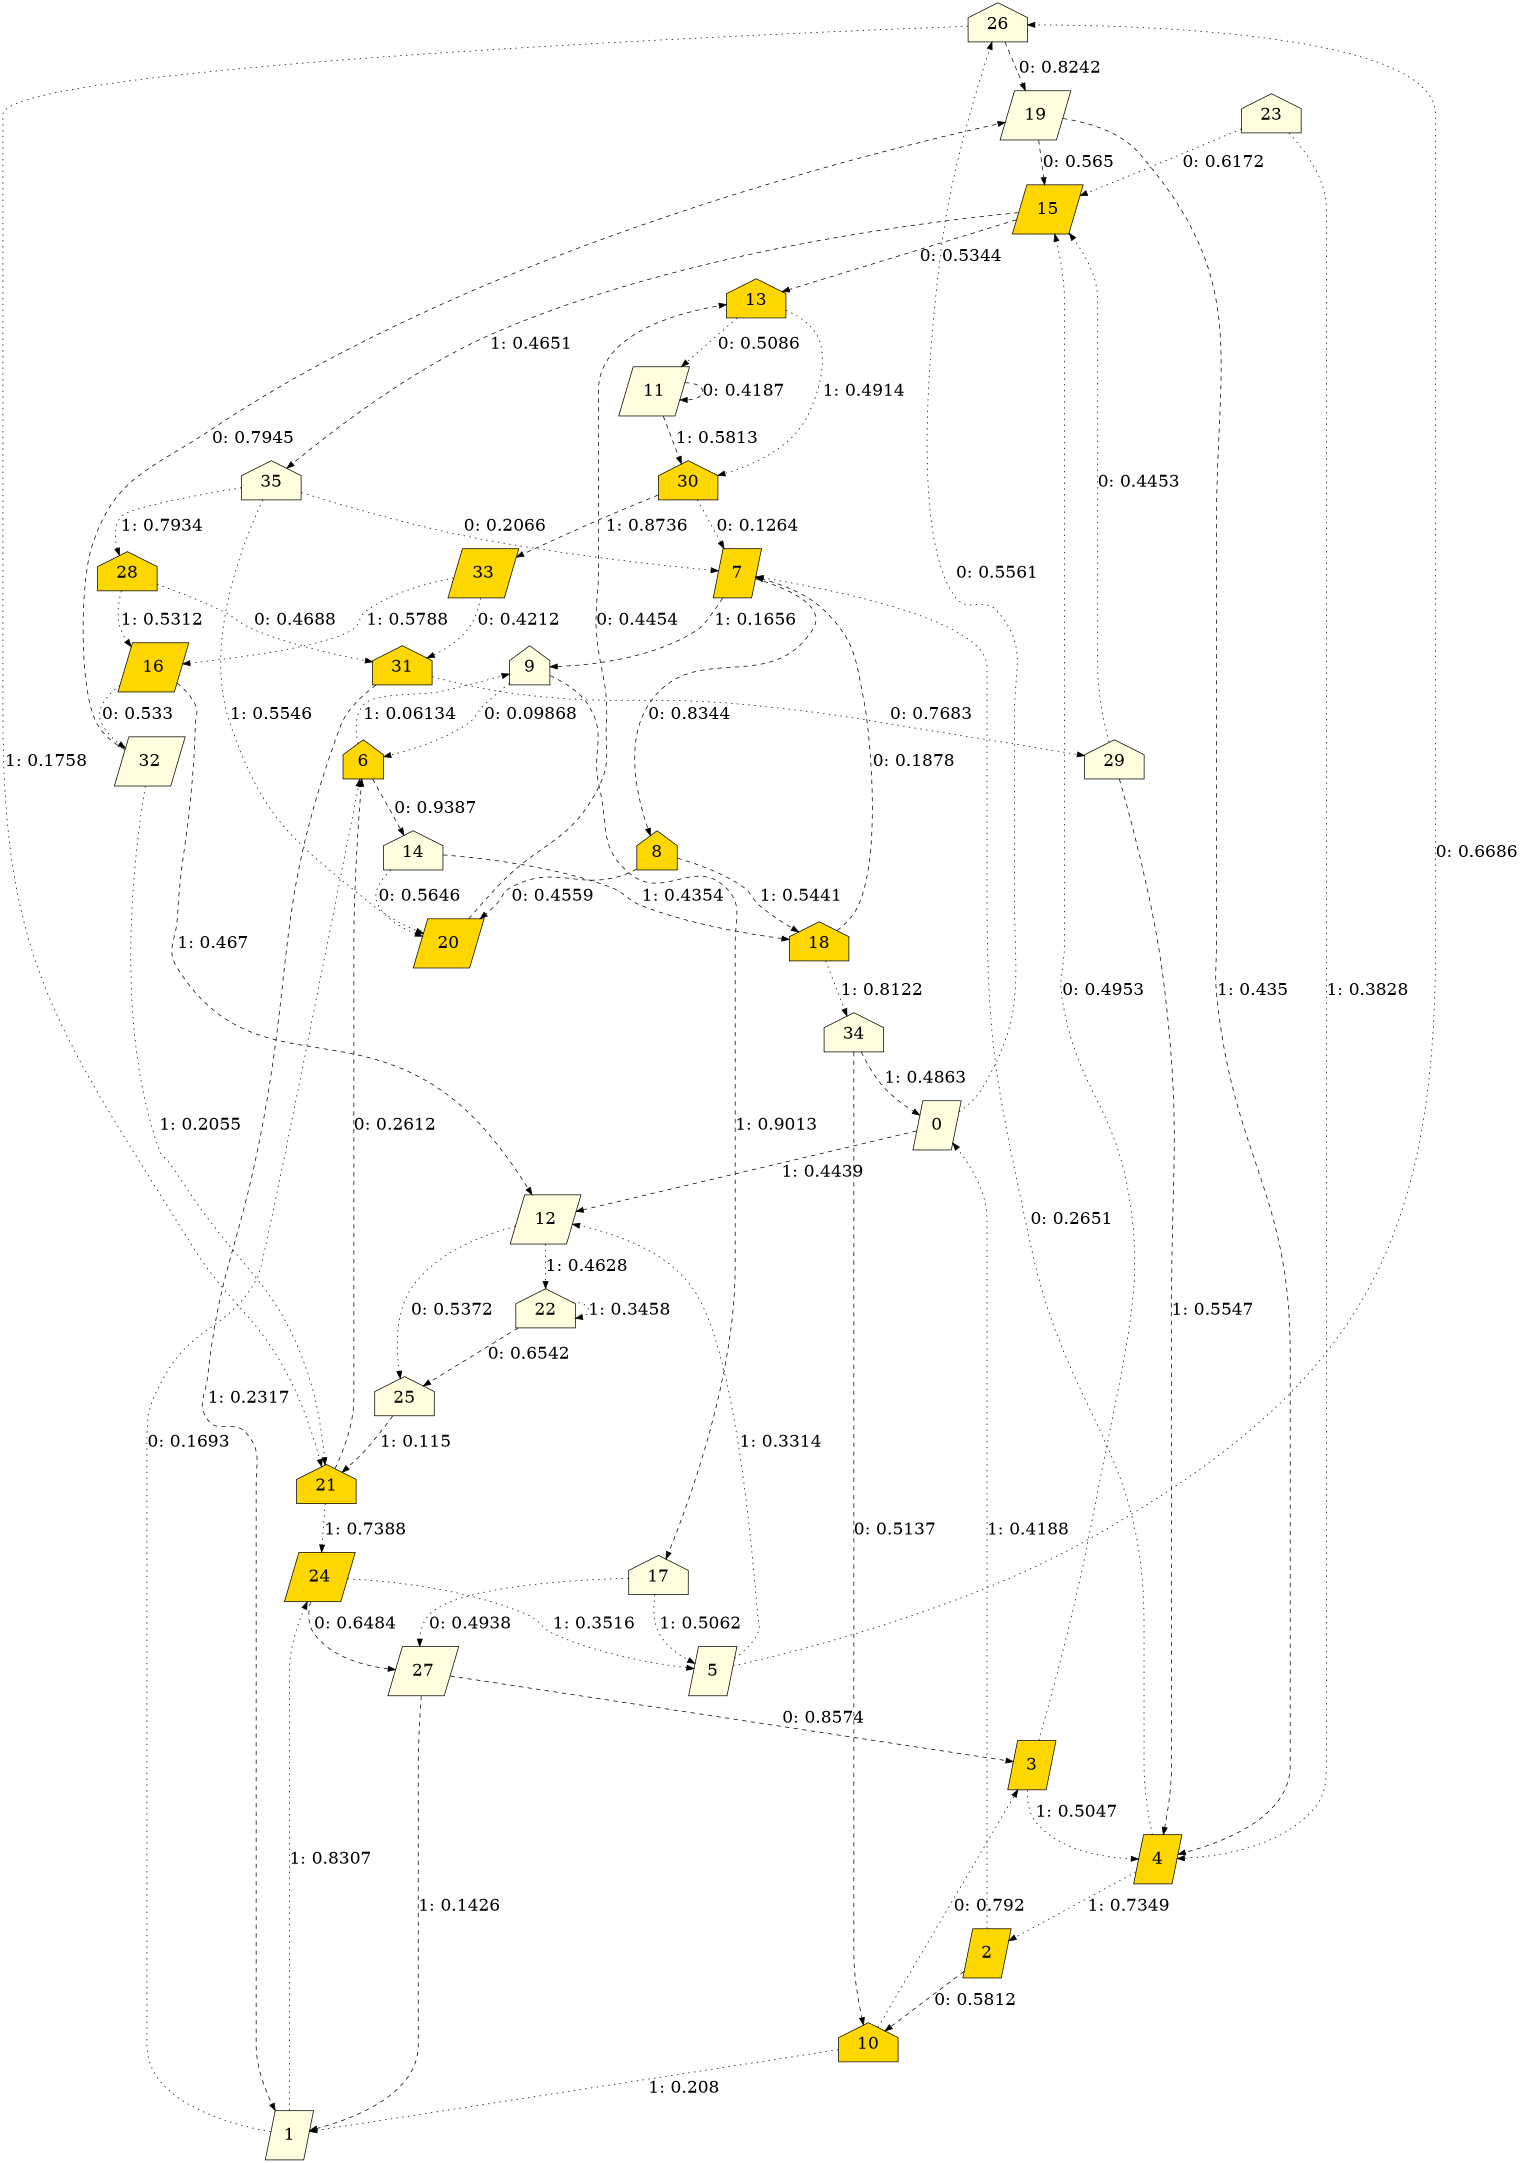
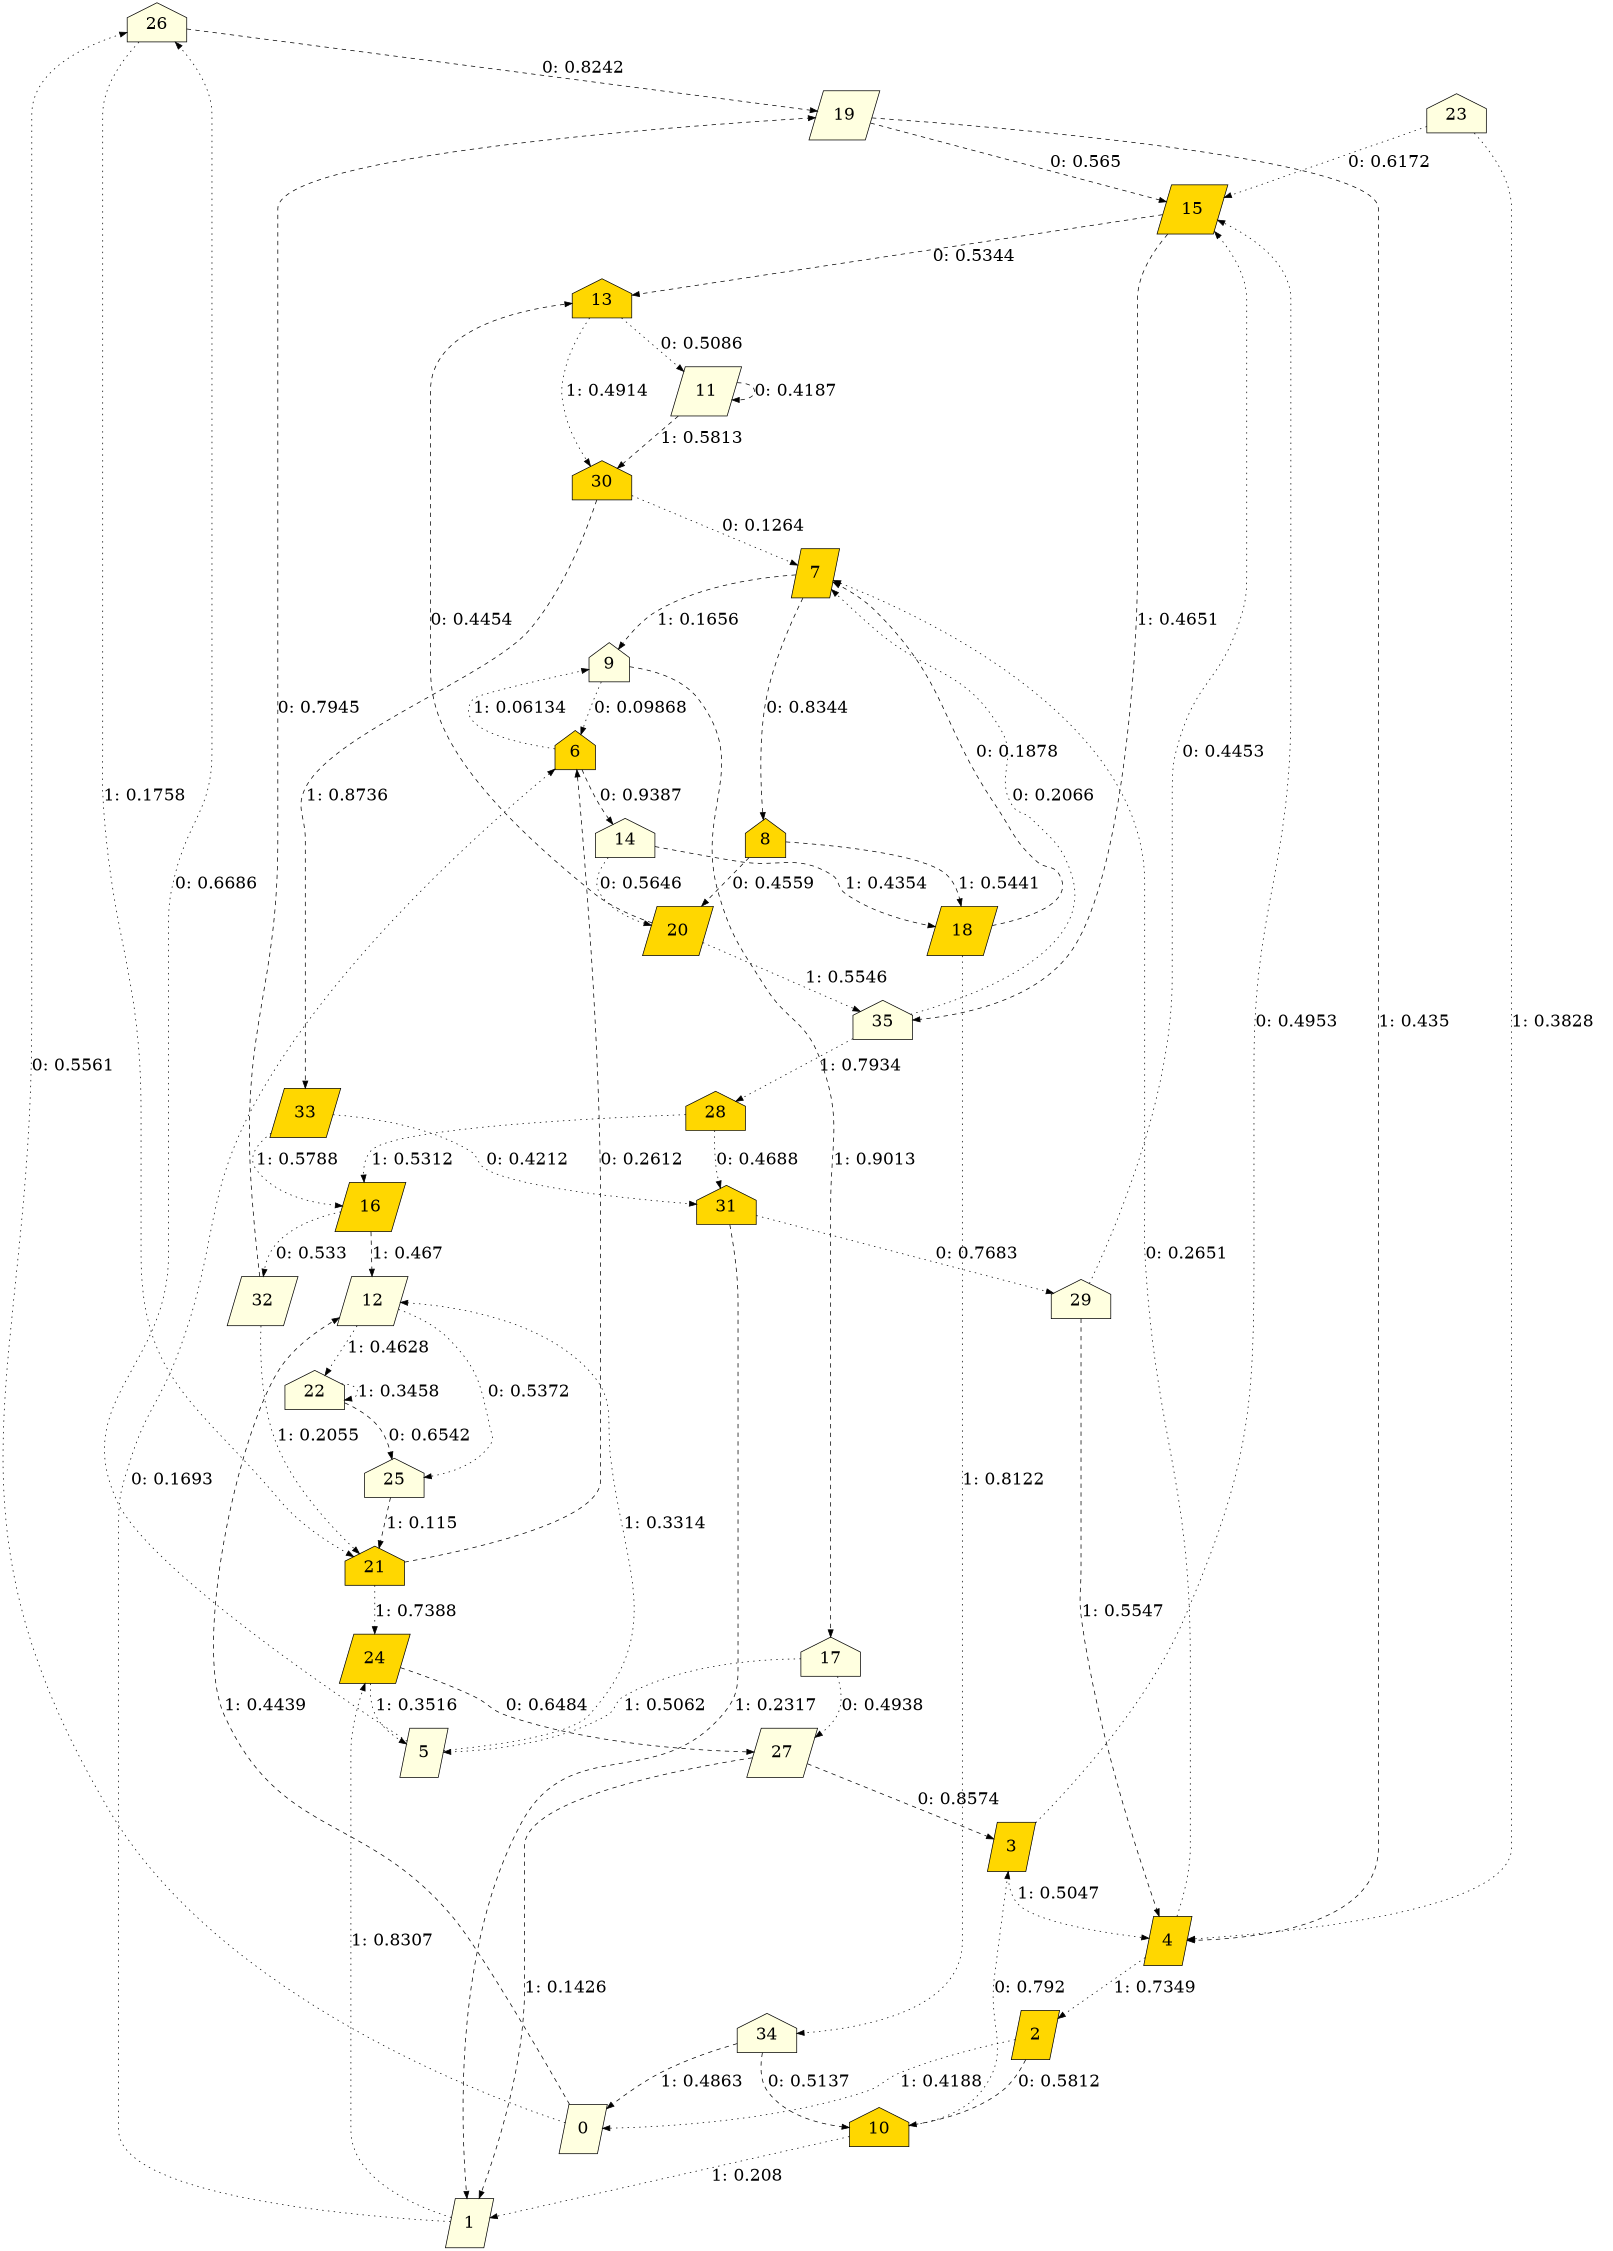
edge "35" -> "20": reversed
node "18": shape house -> parallelogram
